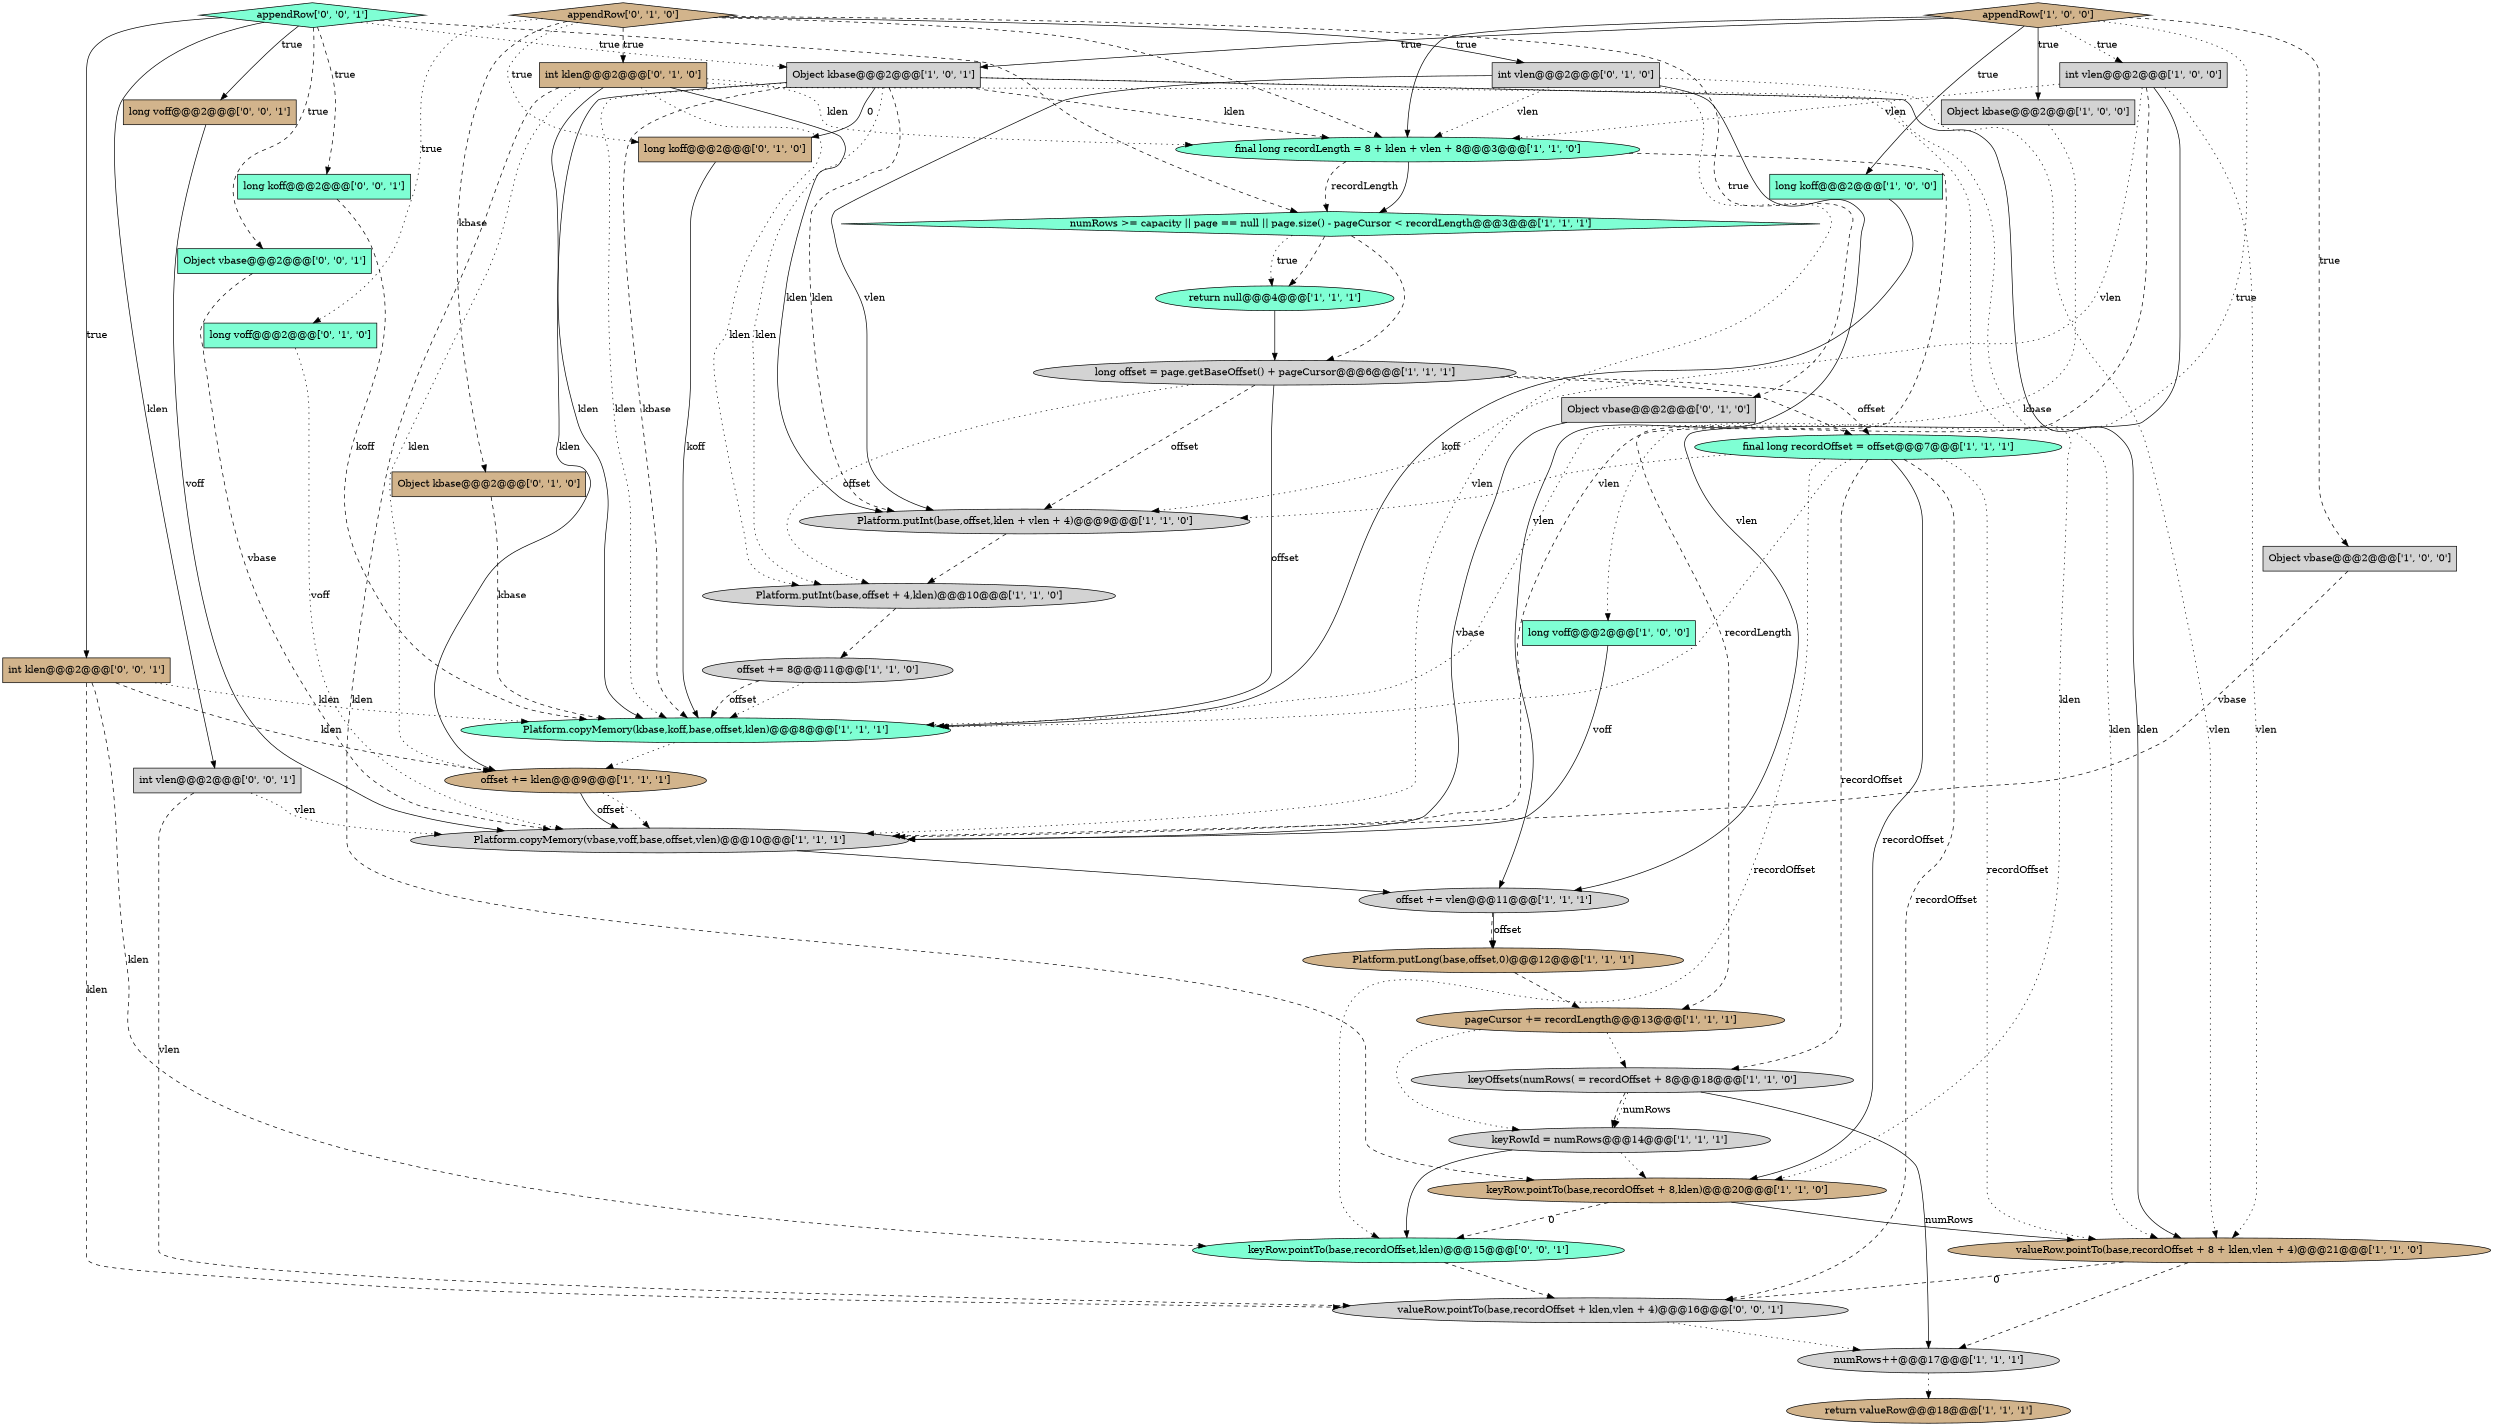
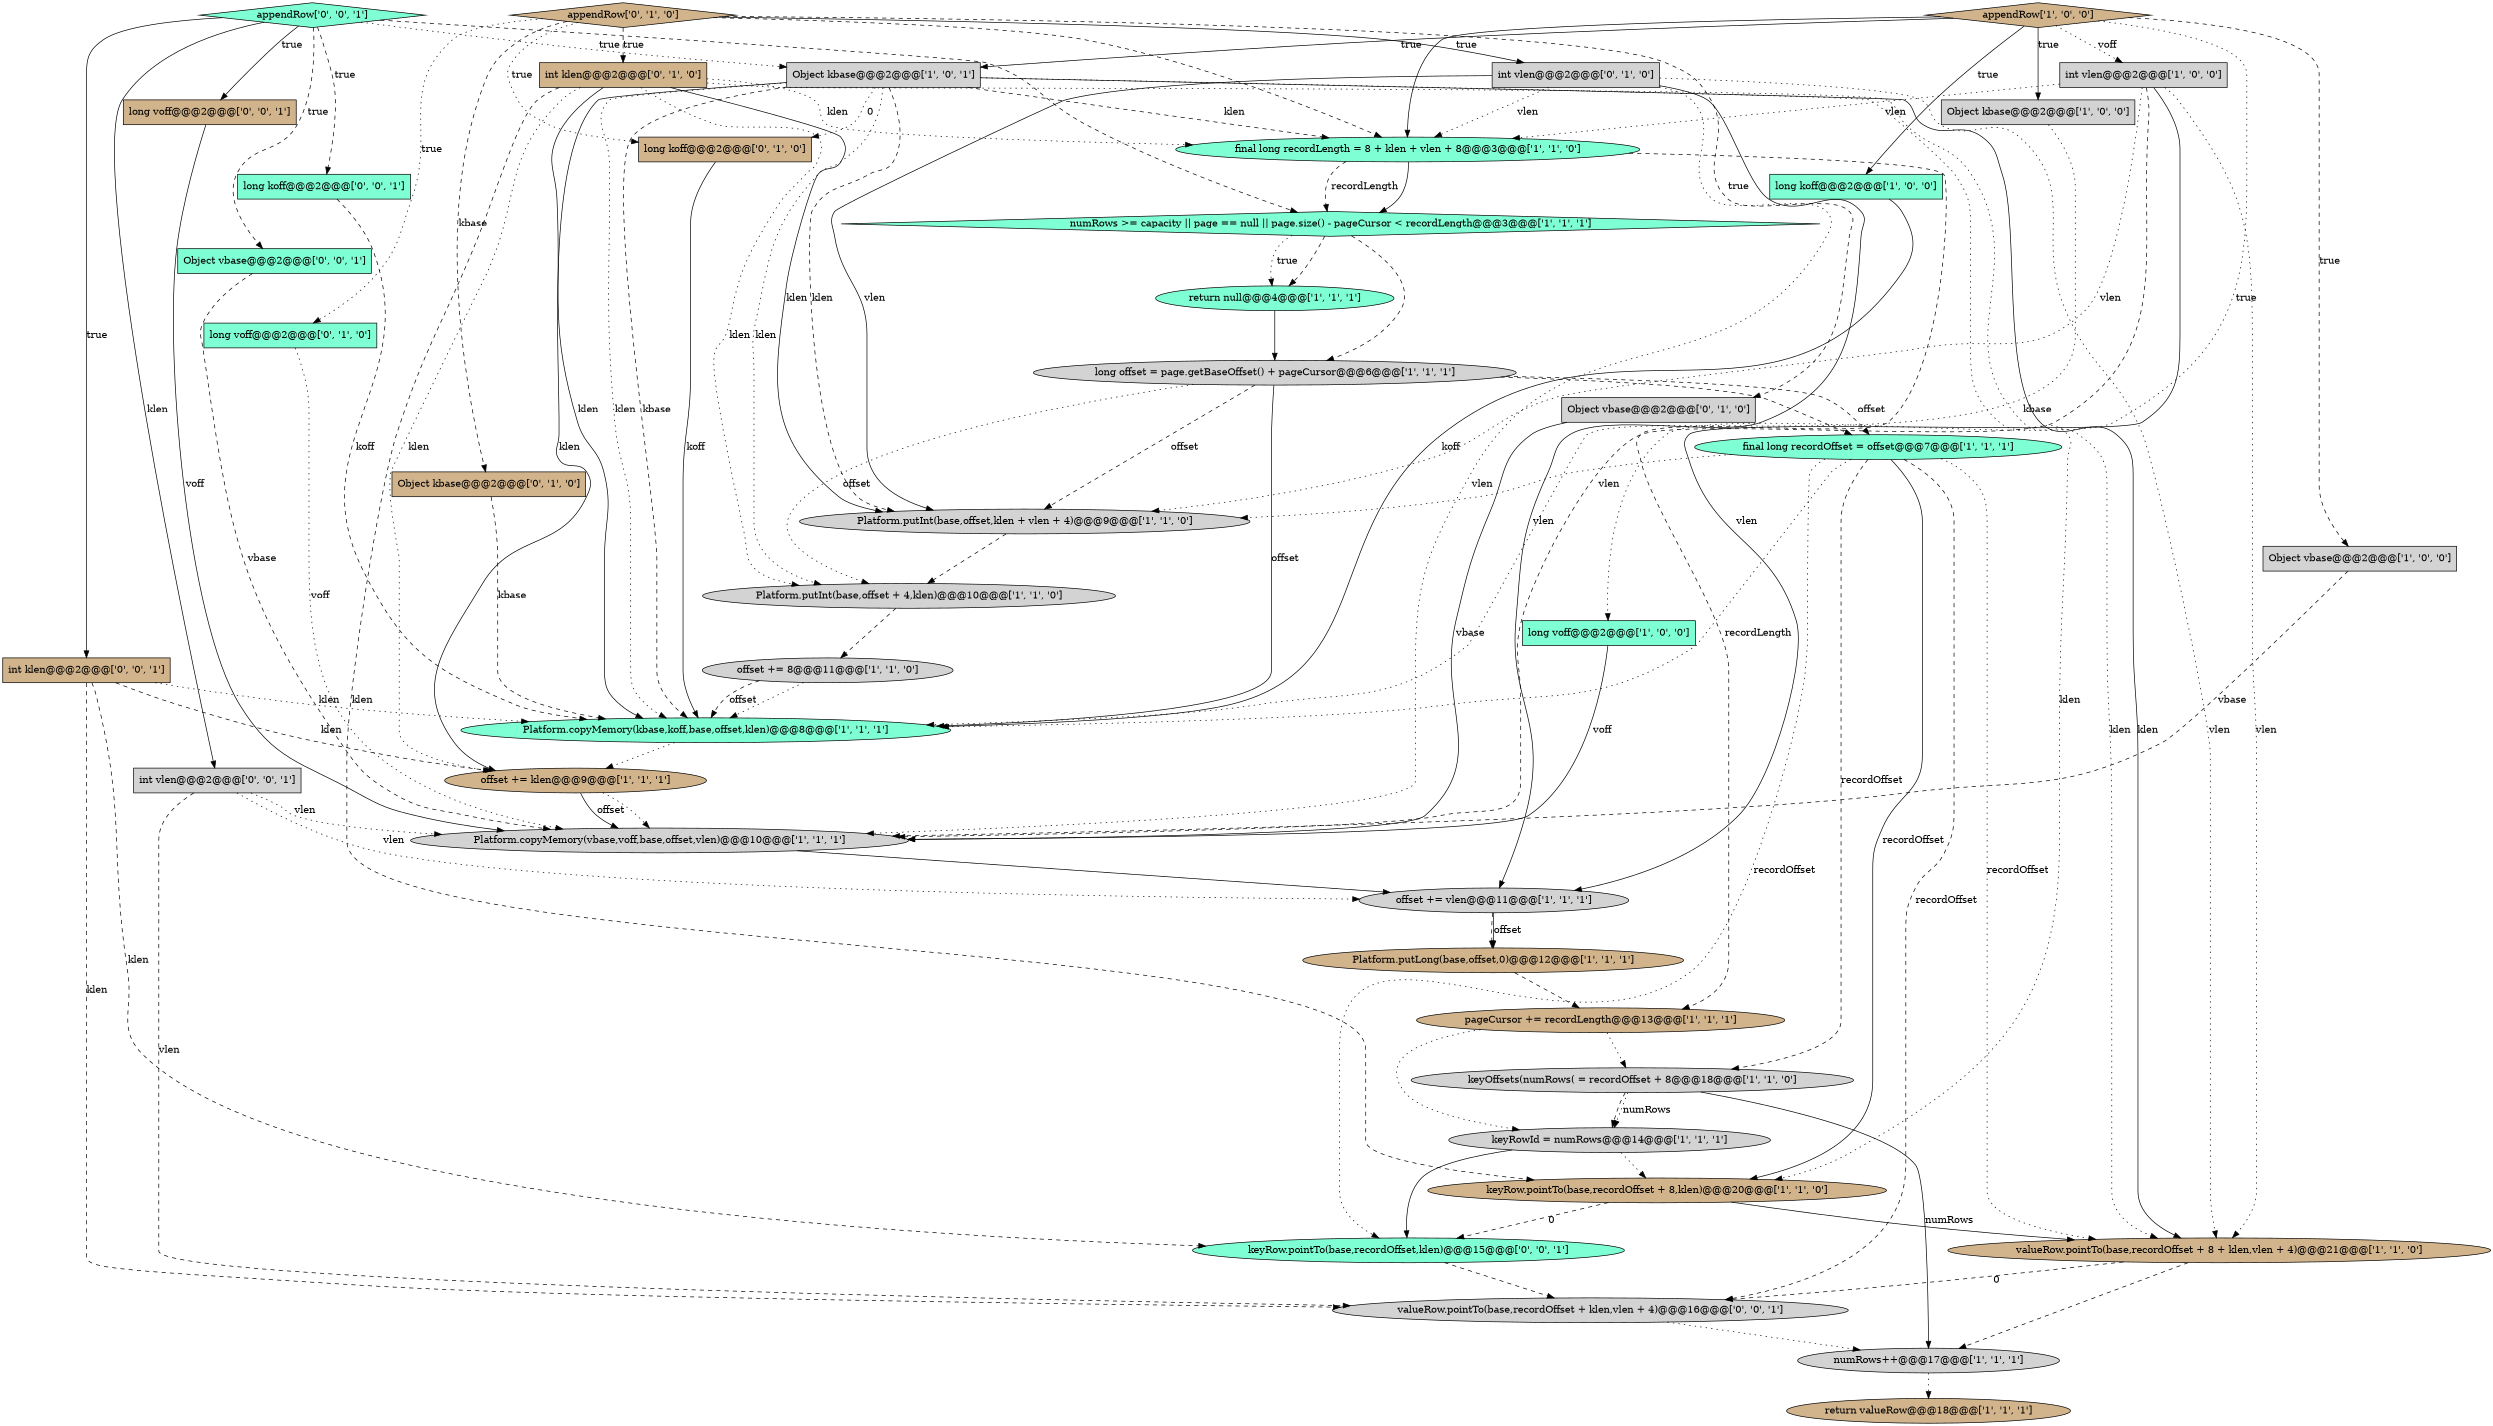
edge "appendRow['1', '0', '0']" -> "int vlen@@@2@@@['1', '0', '0']": label "true" -> "voff"
edge "Object kbase@@@2@@@['1', '0', '1']" -> "long koff@@@2@@@['0', '1', '0']": style solid -> dotted
edge "int vlen@@@2@@@['0', '0', '1']" -> "offset += vlen@@@11@@@['1', '1', '1']": added, label "vlen"
